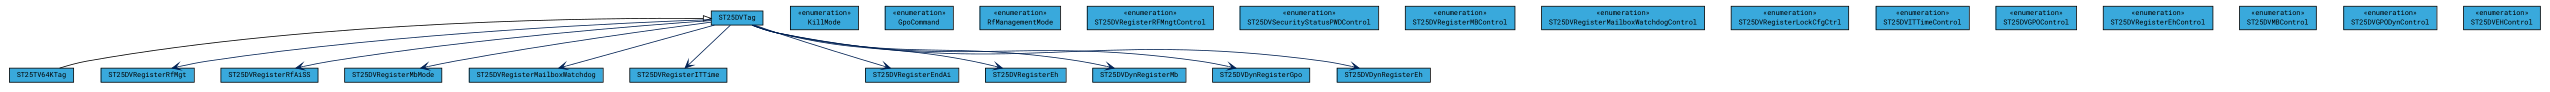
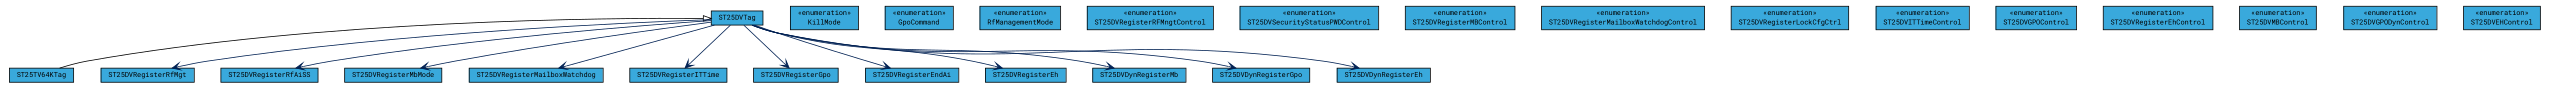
node "ST25DVRegisterGpo": added
